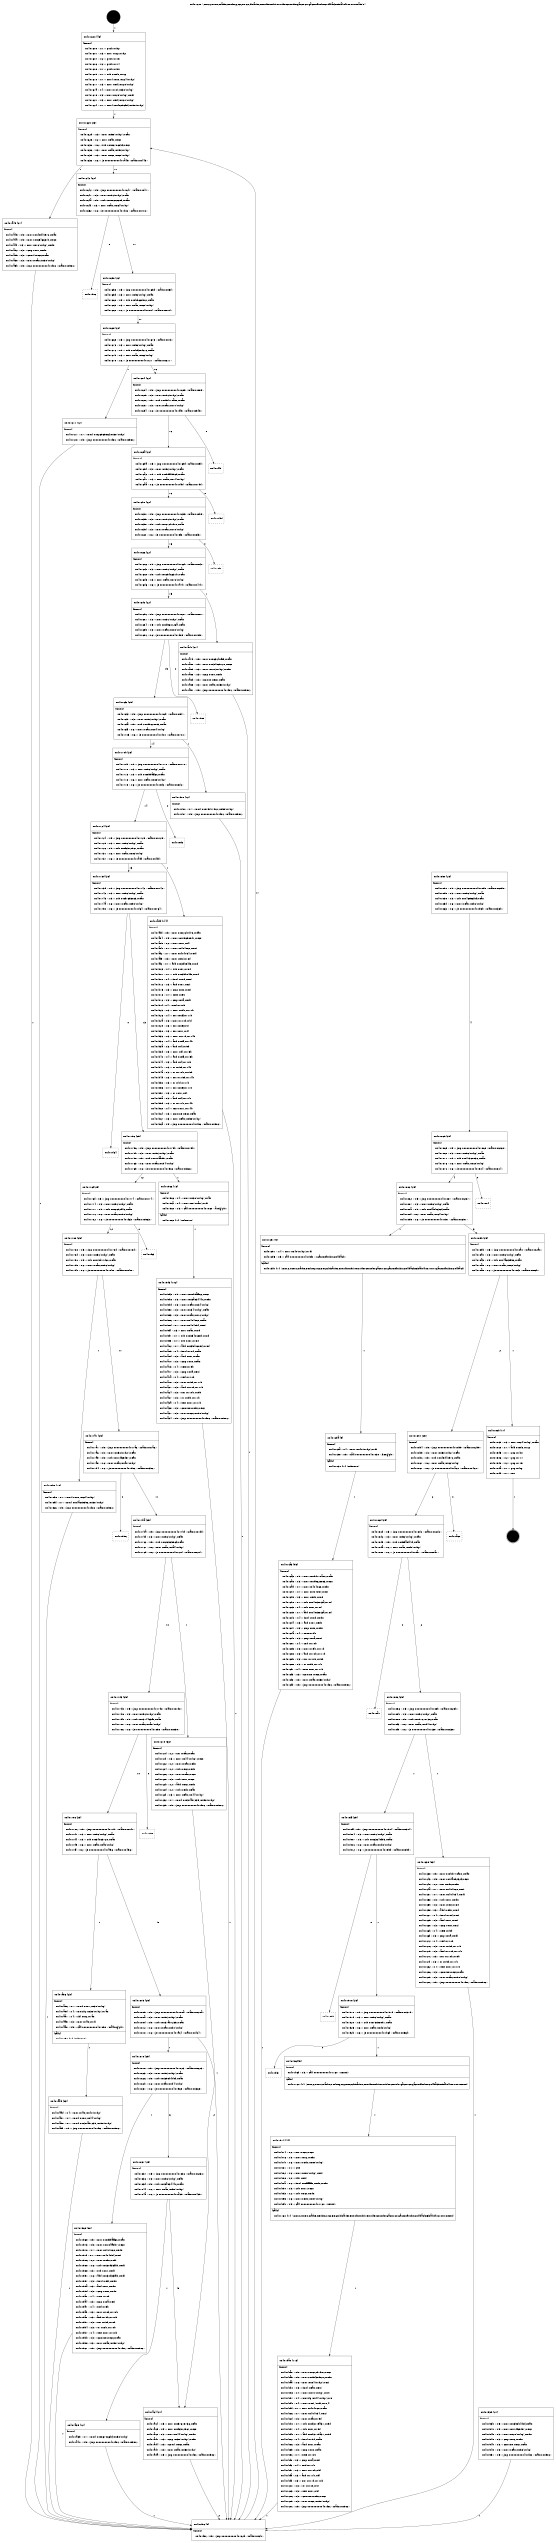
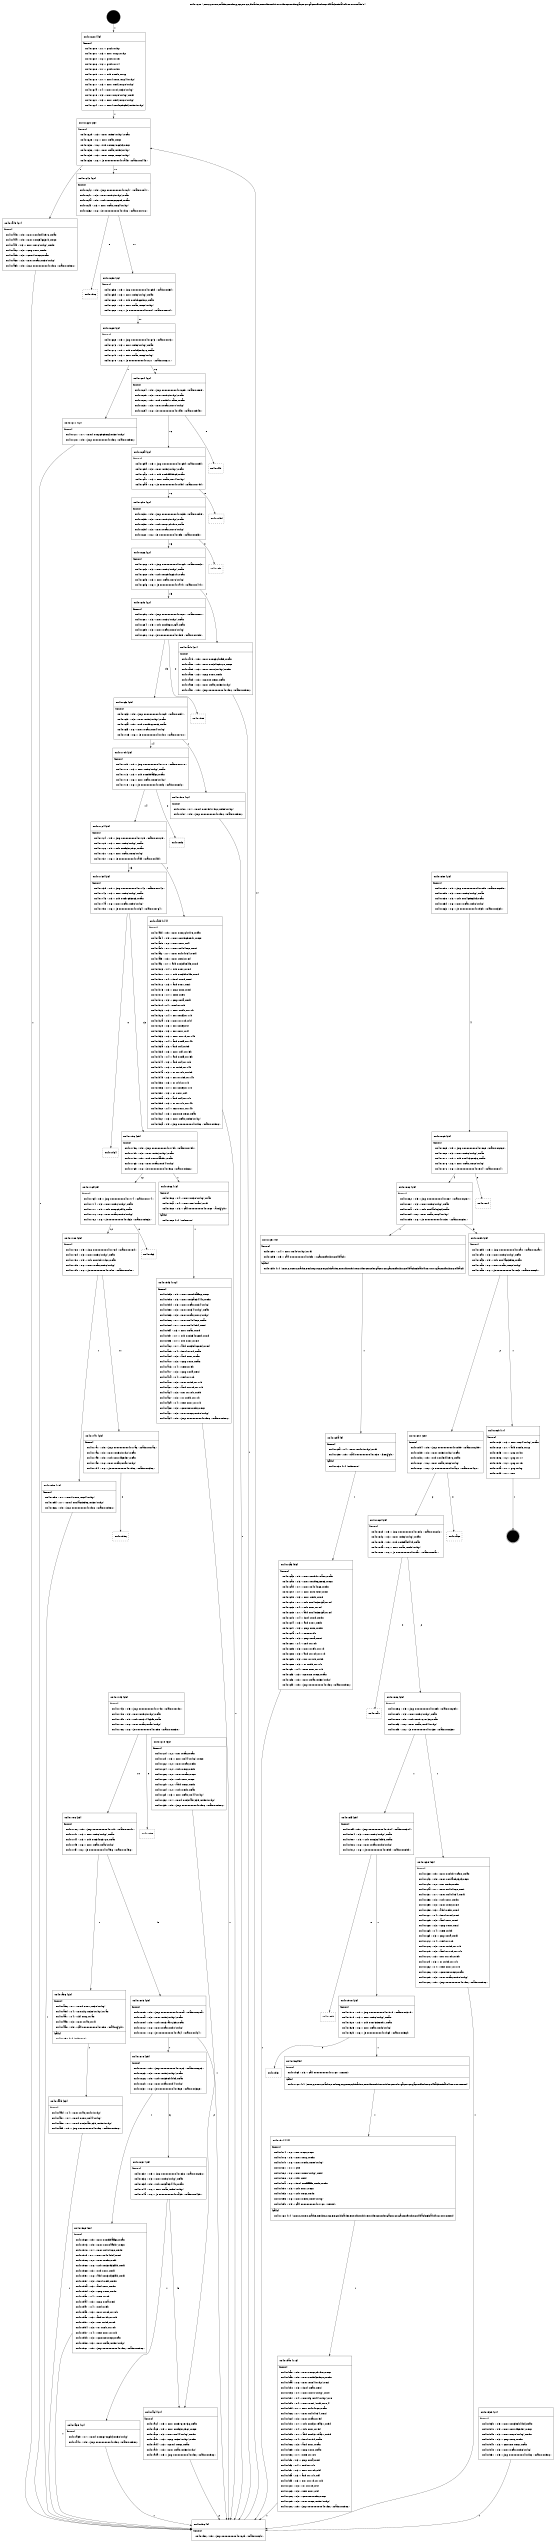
node "0x4017ba [25]": removed
